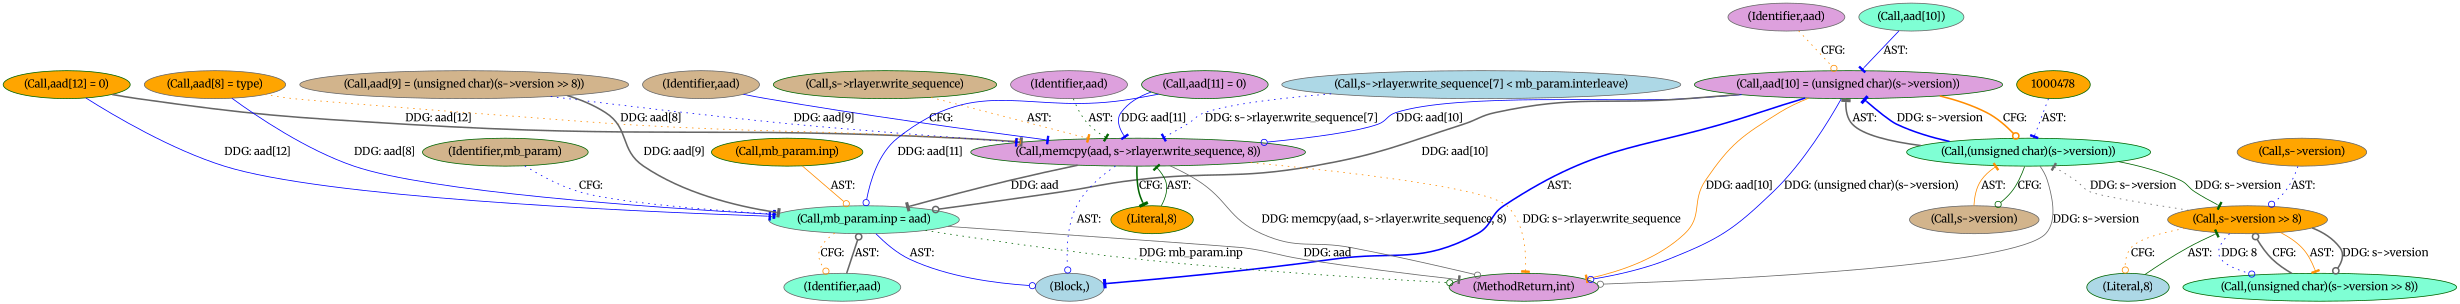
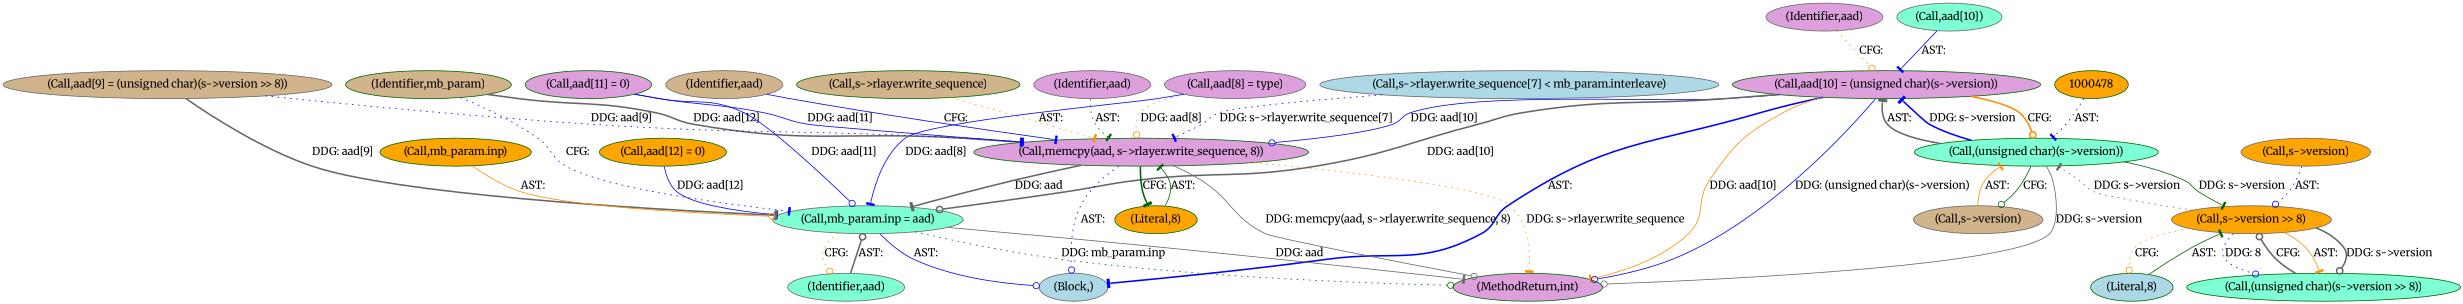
node "(Call,aad[8] = type)": fillcolor orange -> plum
edge "(Call,aad[12] = 0)" -> "(Call,memcpy(aad, s->rlayer.write_sequence, 8))": now "(Identifier,mb_param)" -> "(Call,memcpy(aad, s->rlayer.write_sequence, 8))"
